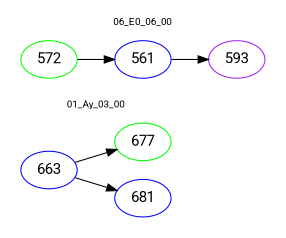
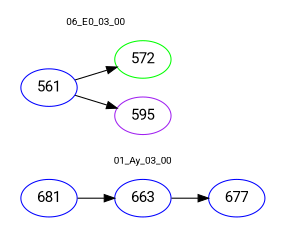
cluster "06_E0_06_00": label "06_E0_06_00" -> "06_E0_03_00"
edge "572" -> "561": reversed
node "593": label "593" -> "595"
node "677": color green -> blue
edge "663" -> "681": reversed
